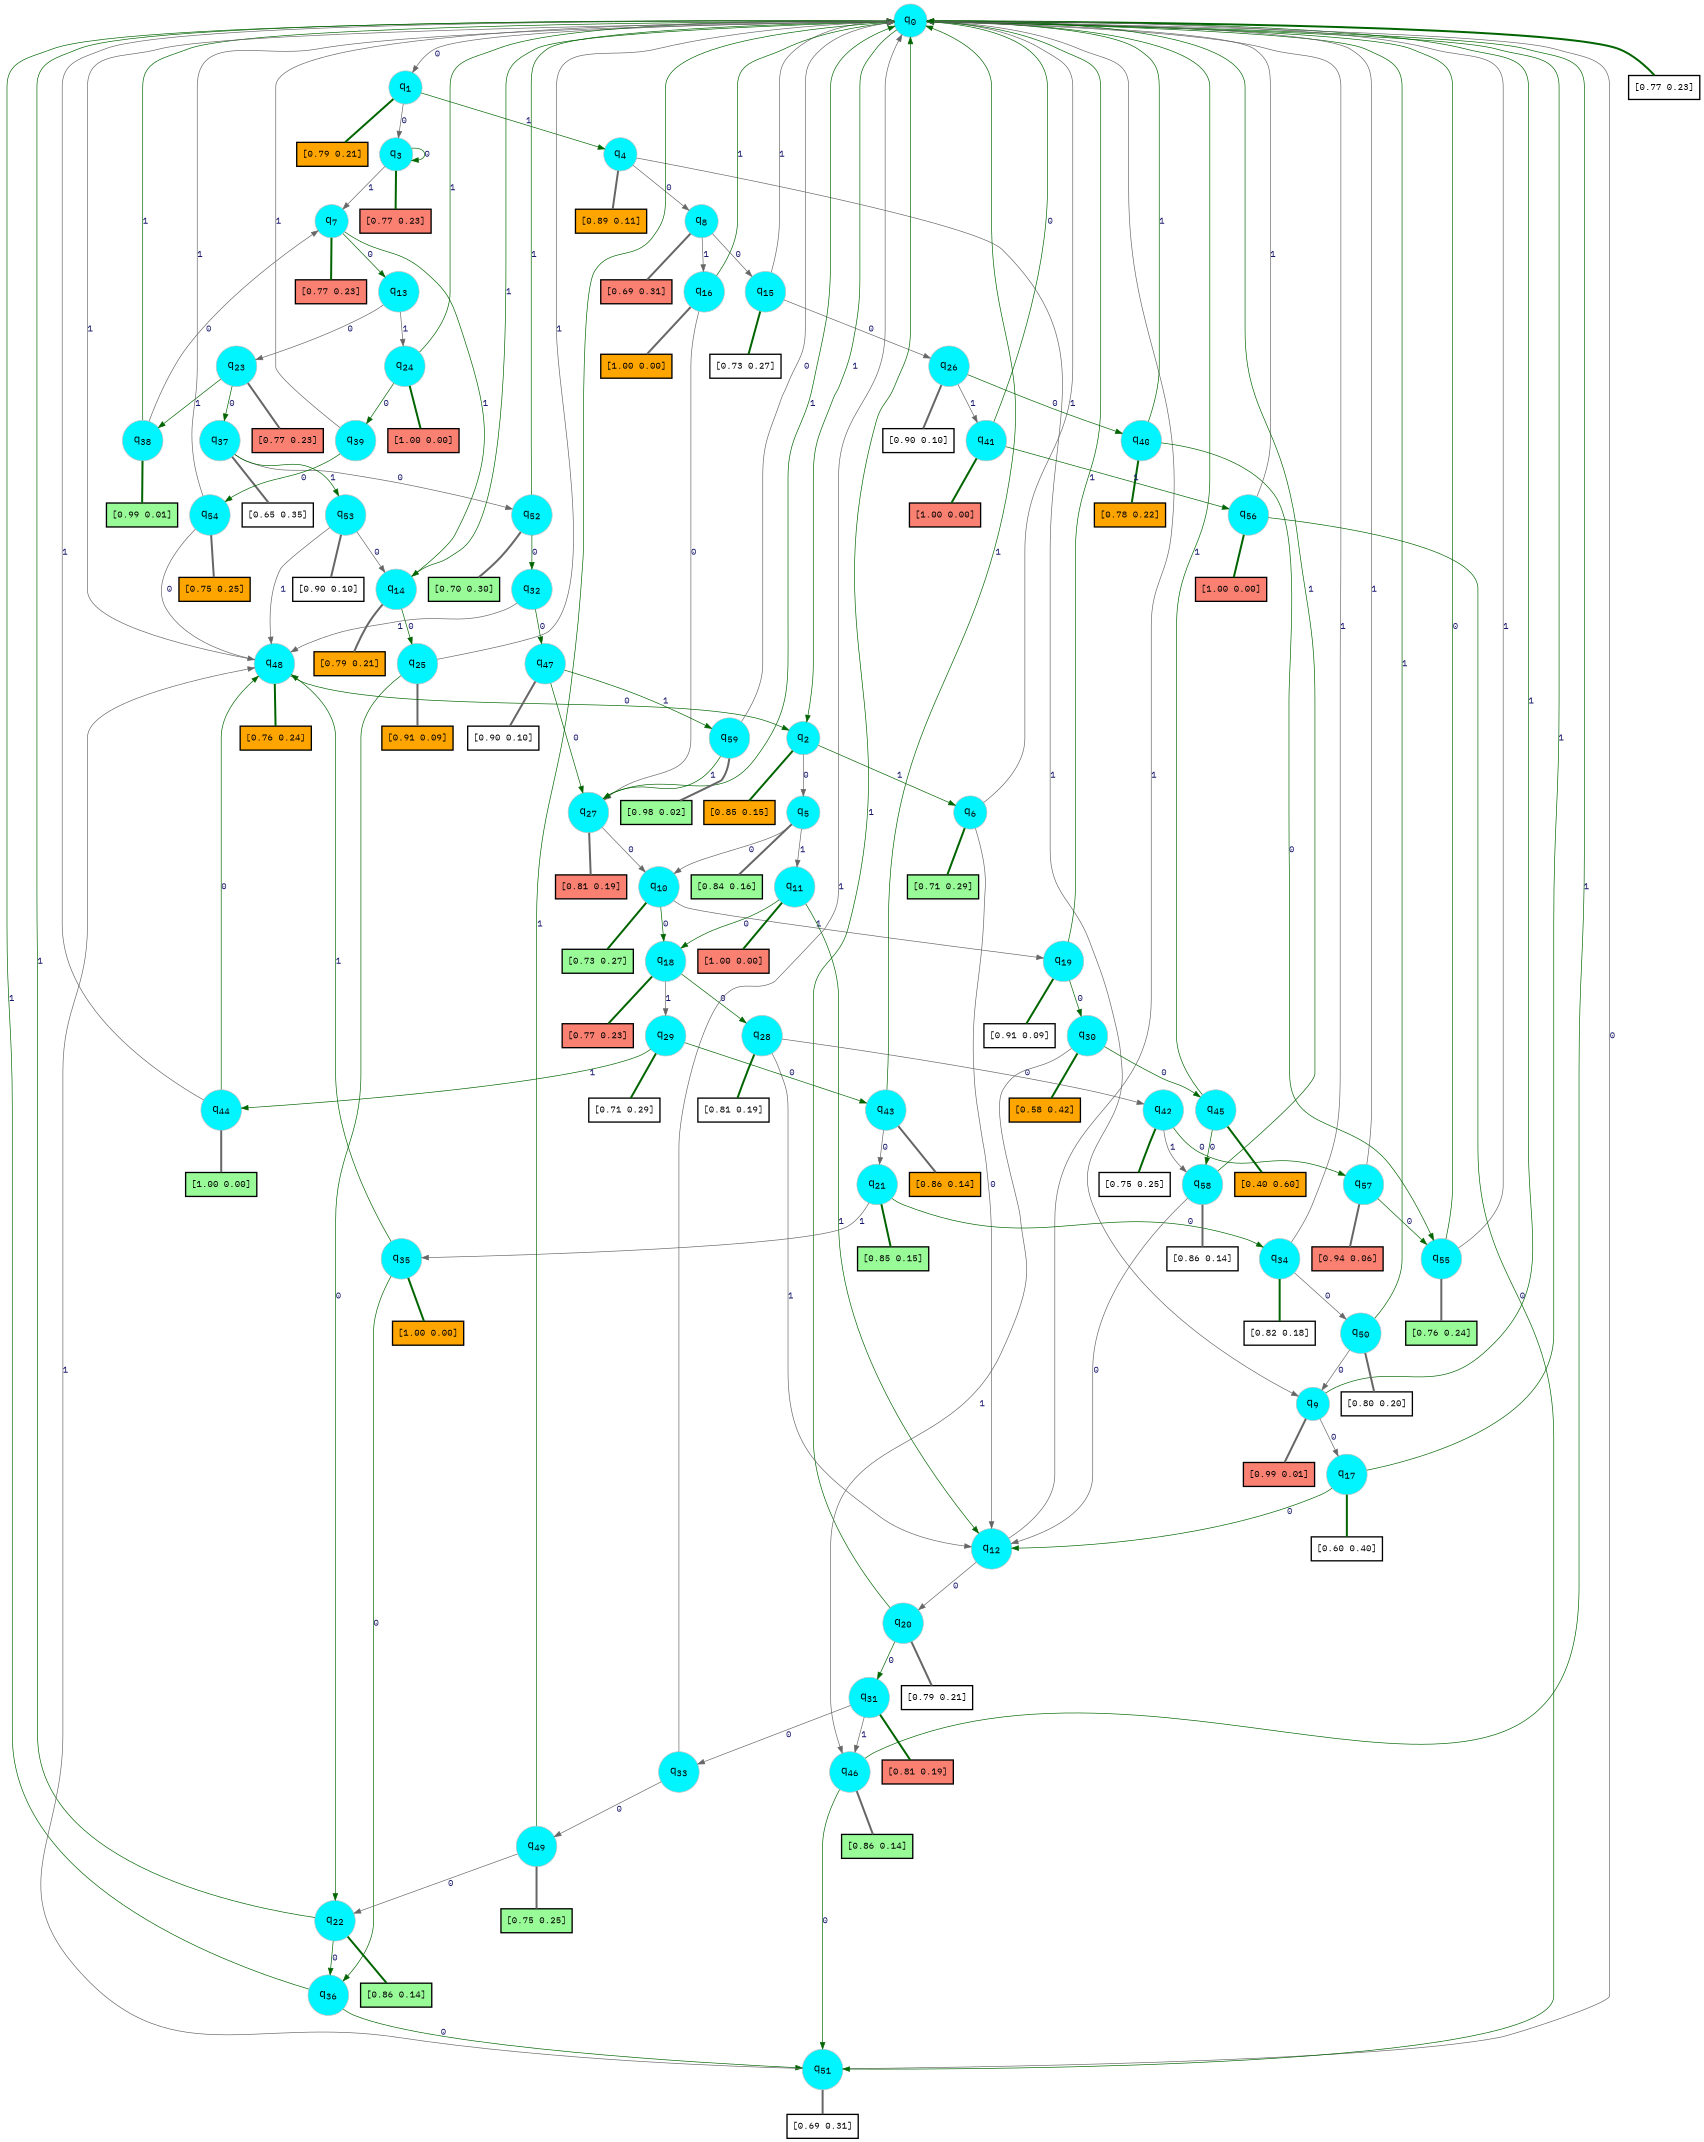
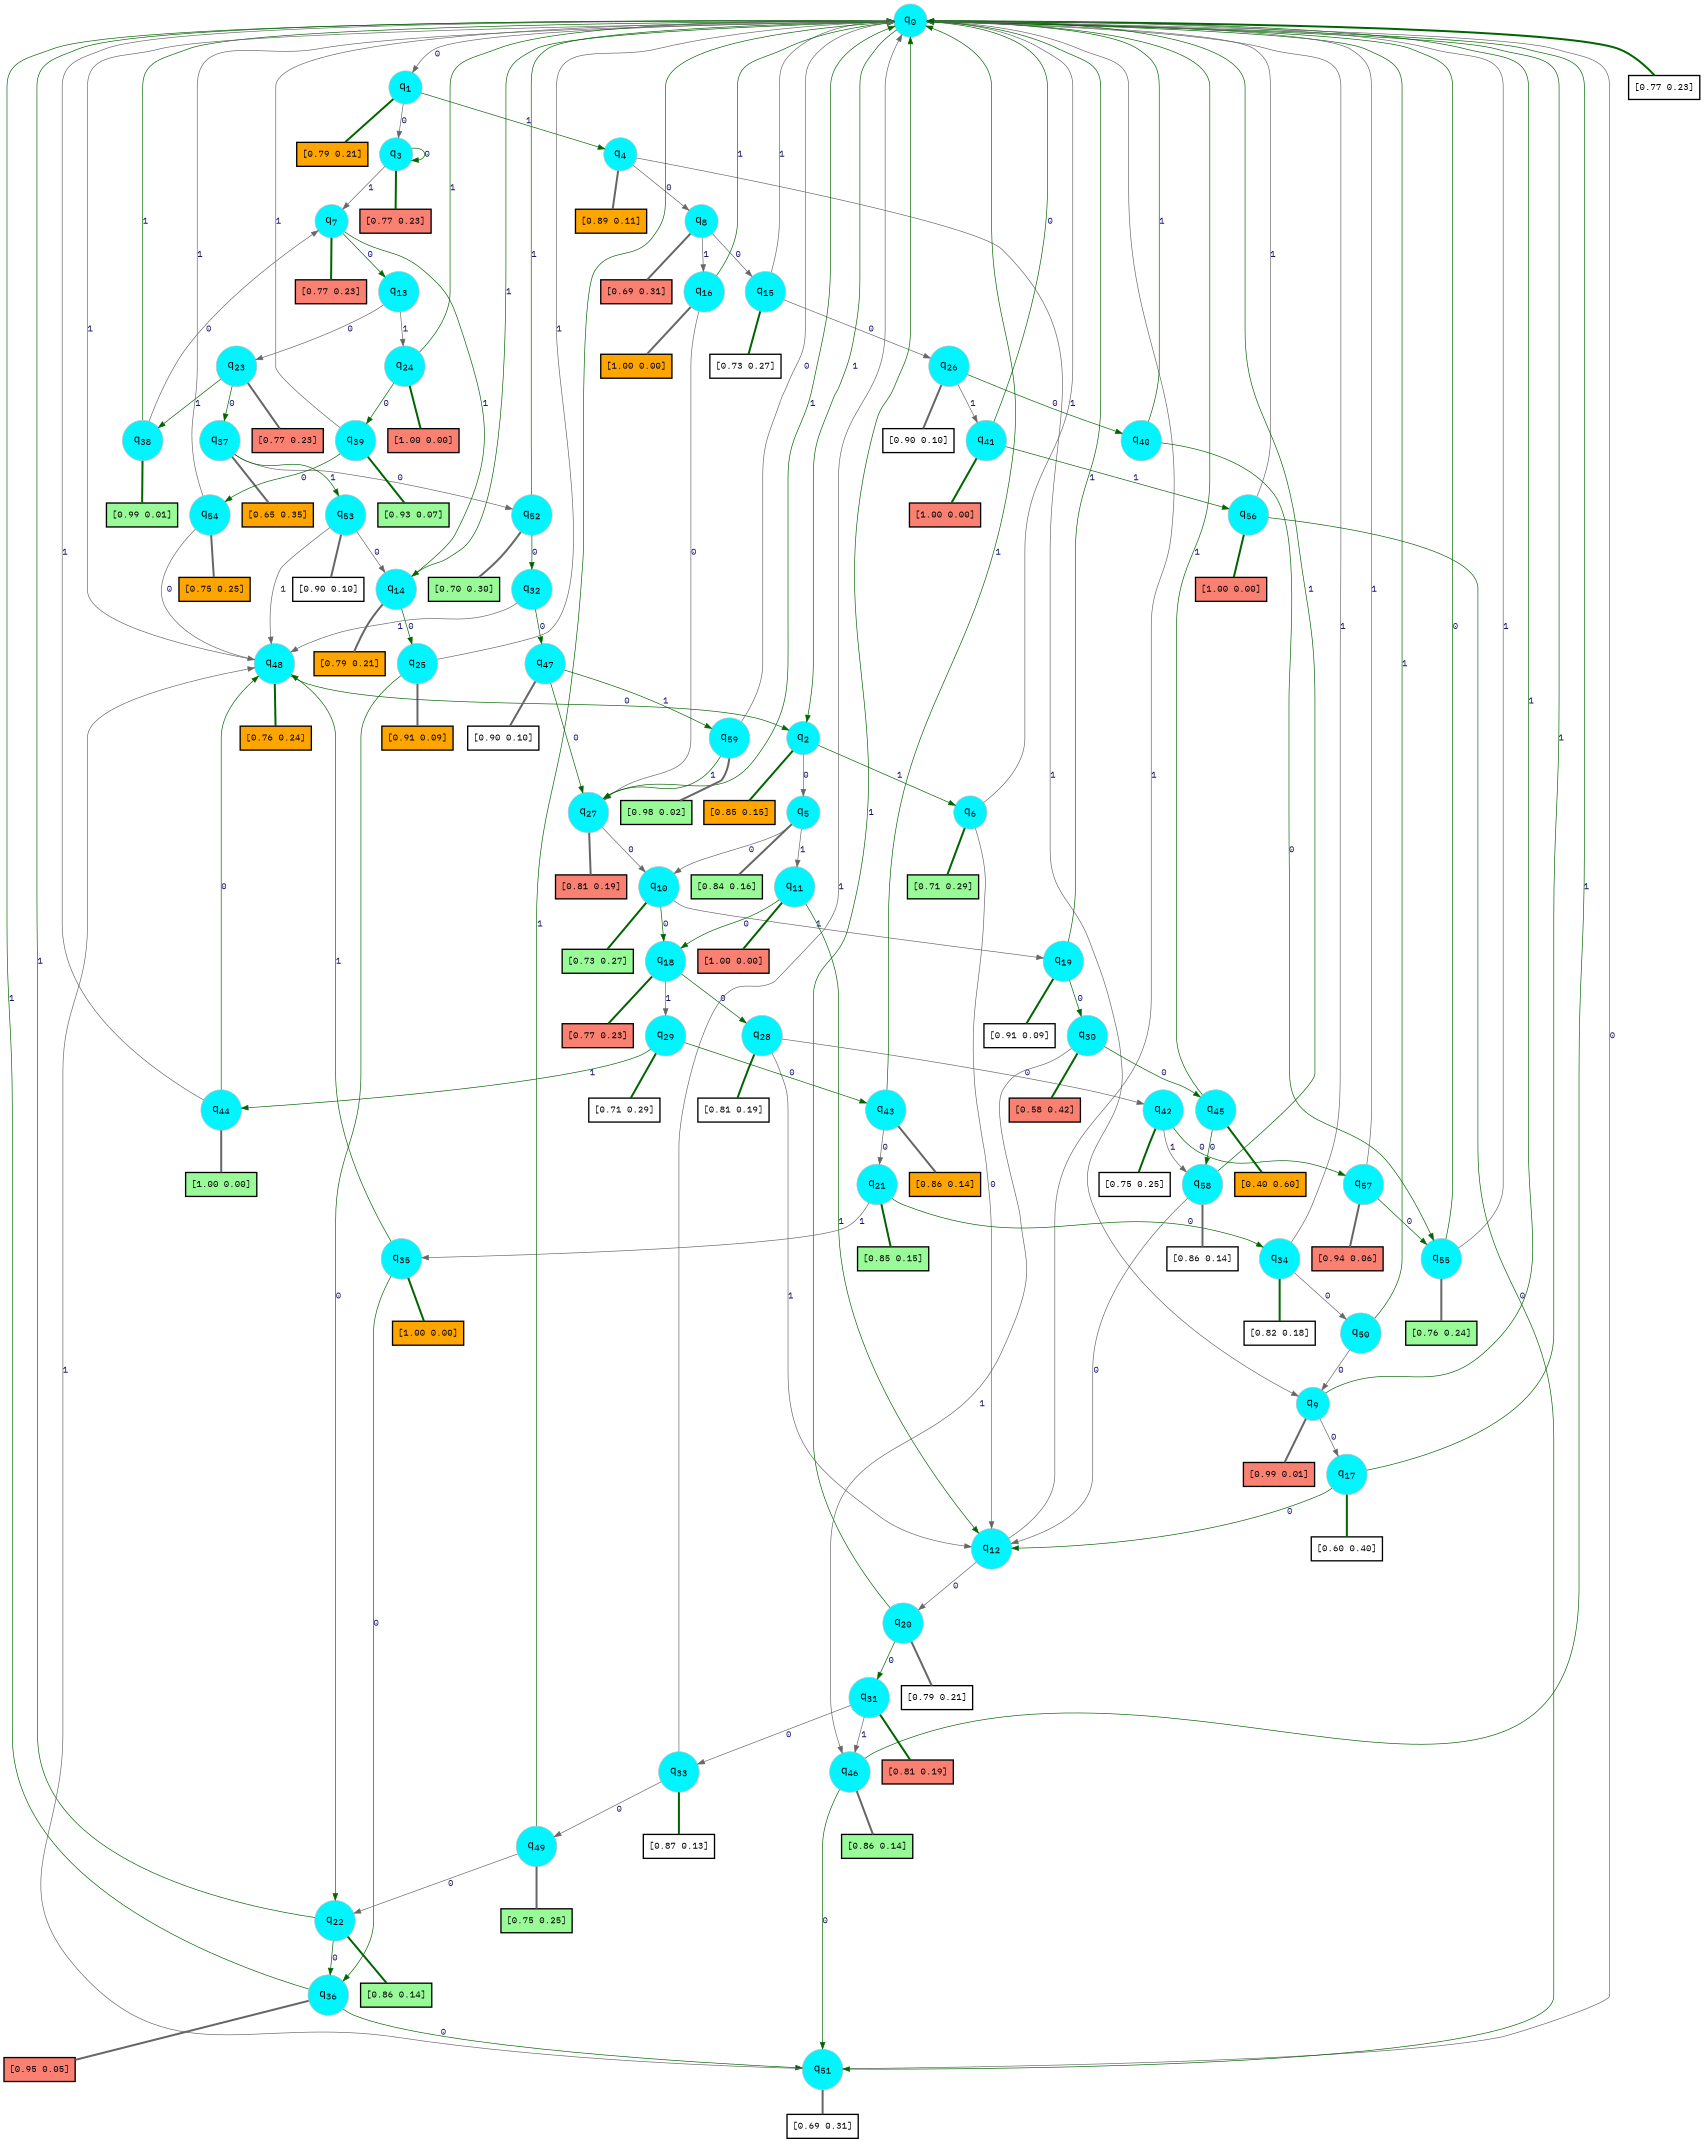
node "[0.65 0.35]": fillcolor white -> orange
node "[0.93 0.07]": added
node "[0.78 0.22]": removed
node "[0.58 0.42]": fillcolor orange -> salmon
node "[0.80 0.20]": removed
node "[0.87 0.13]": added
node "[0.95 0.05]": added
